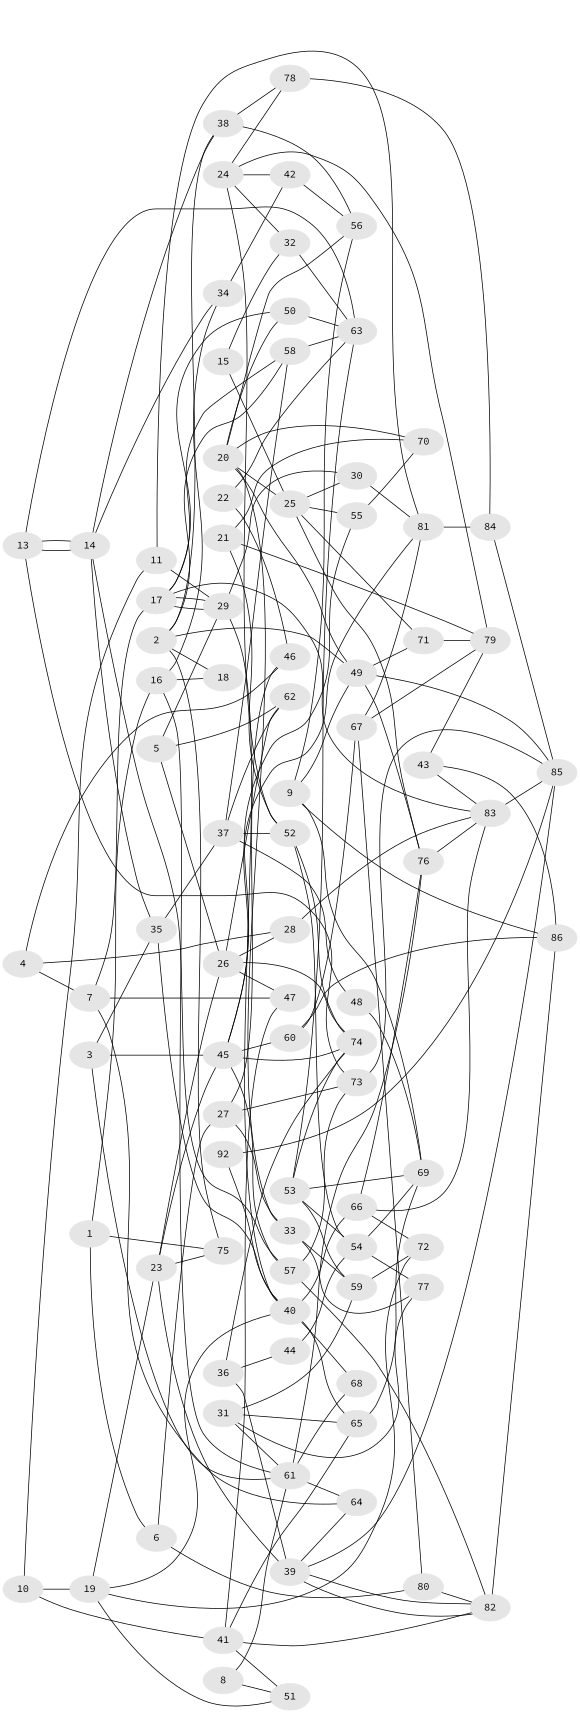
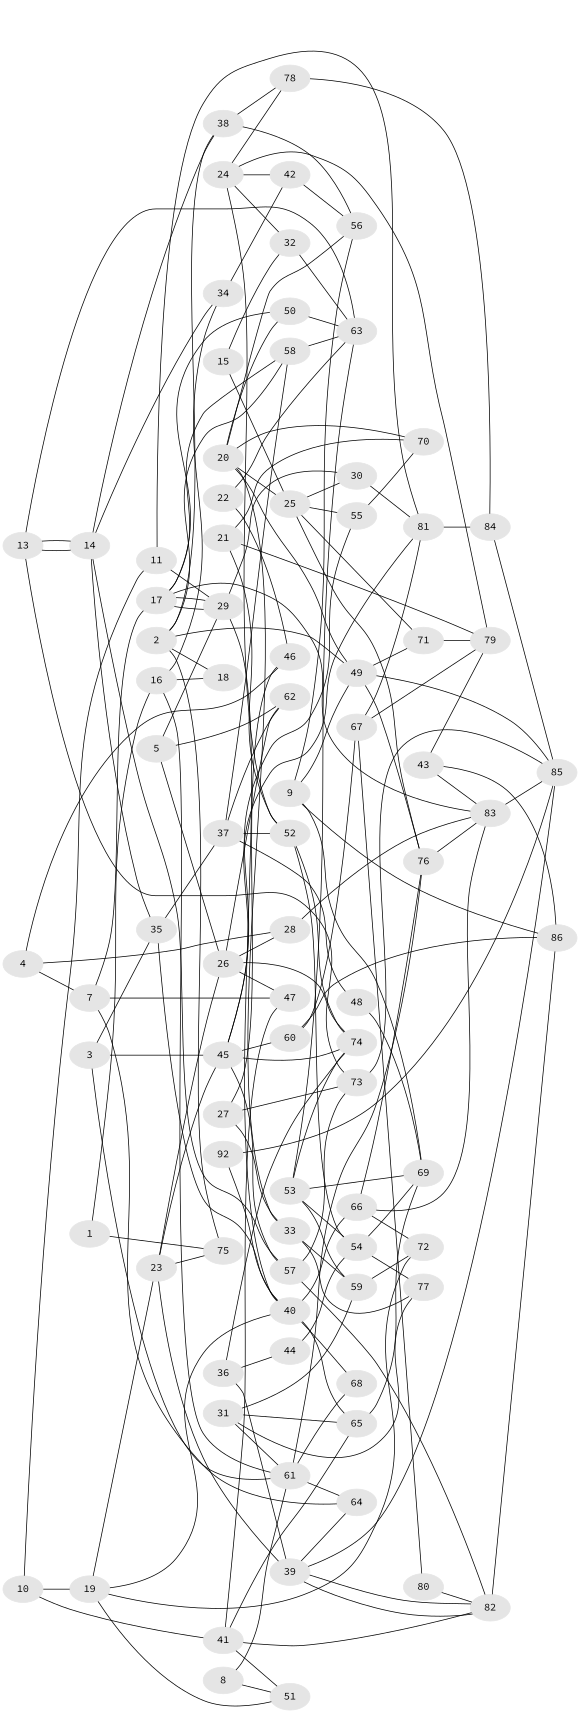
node "6": removed
